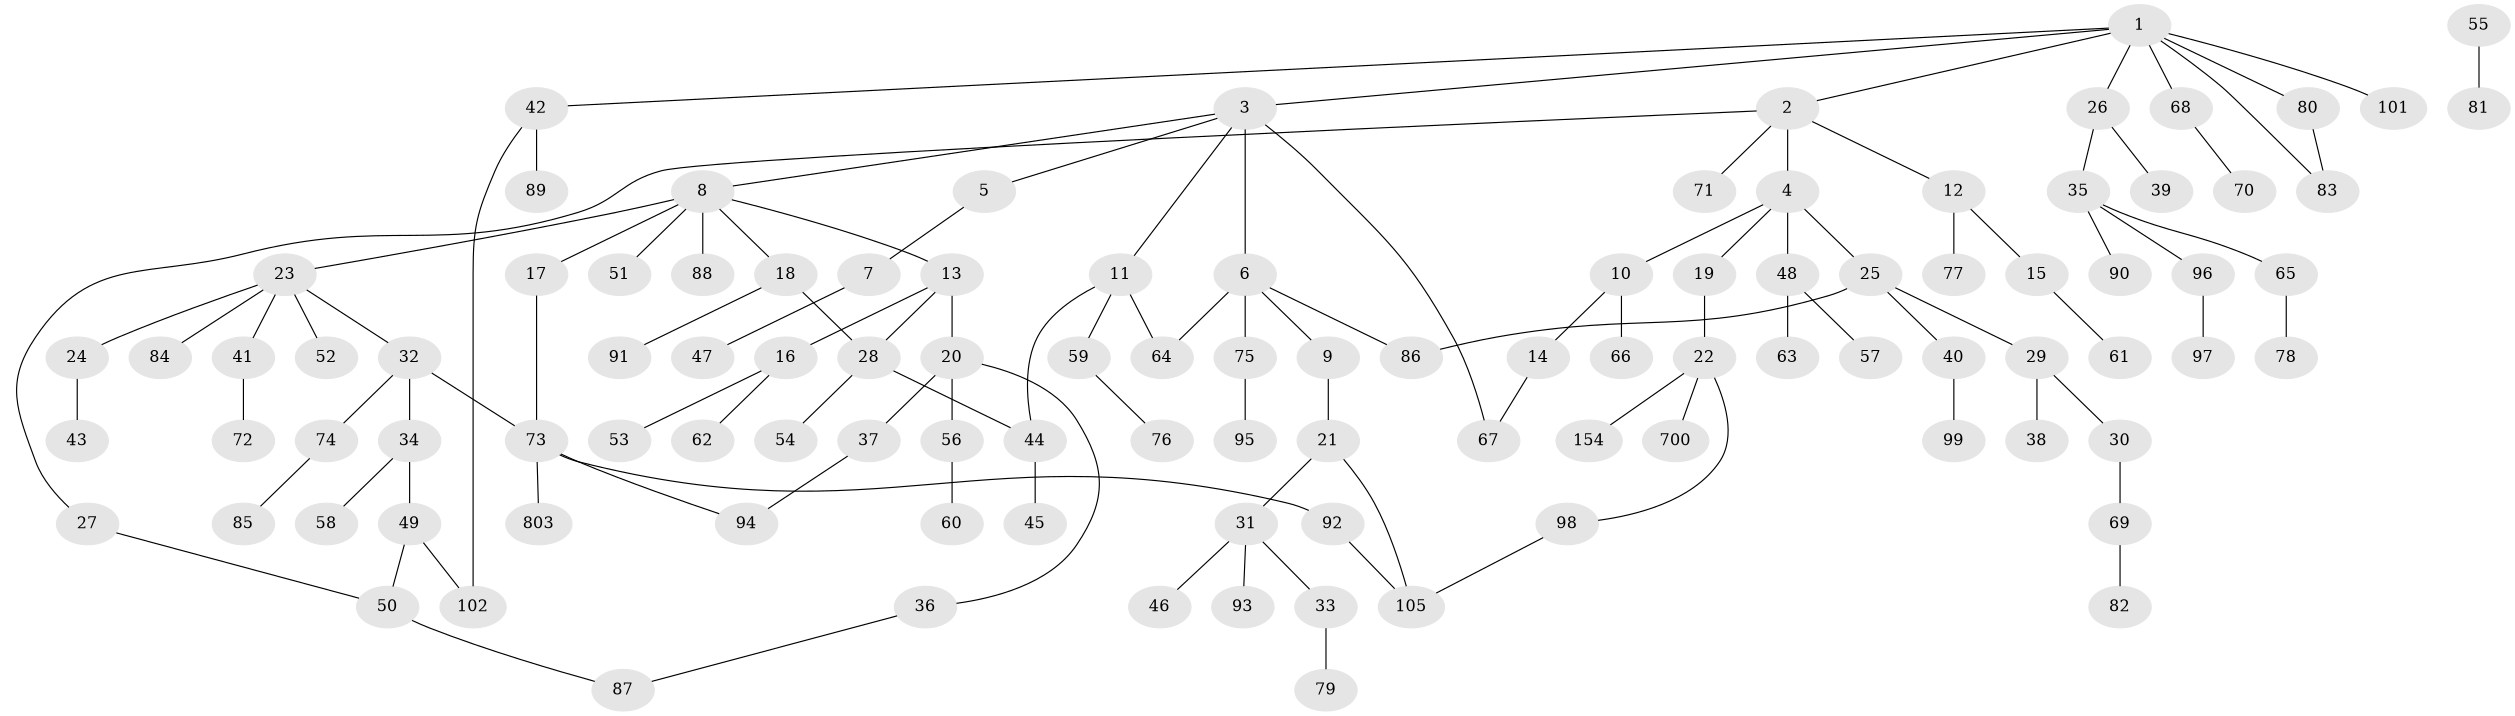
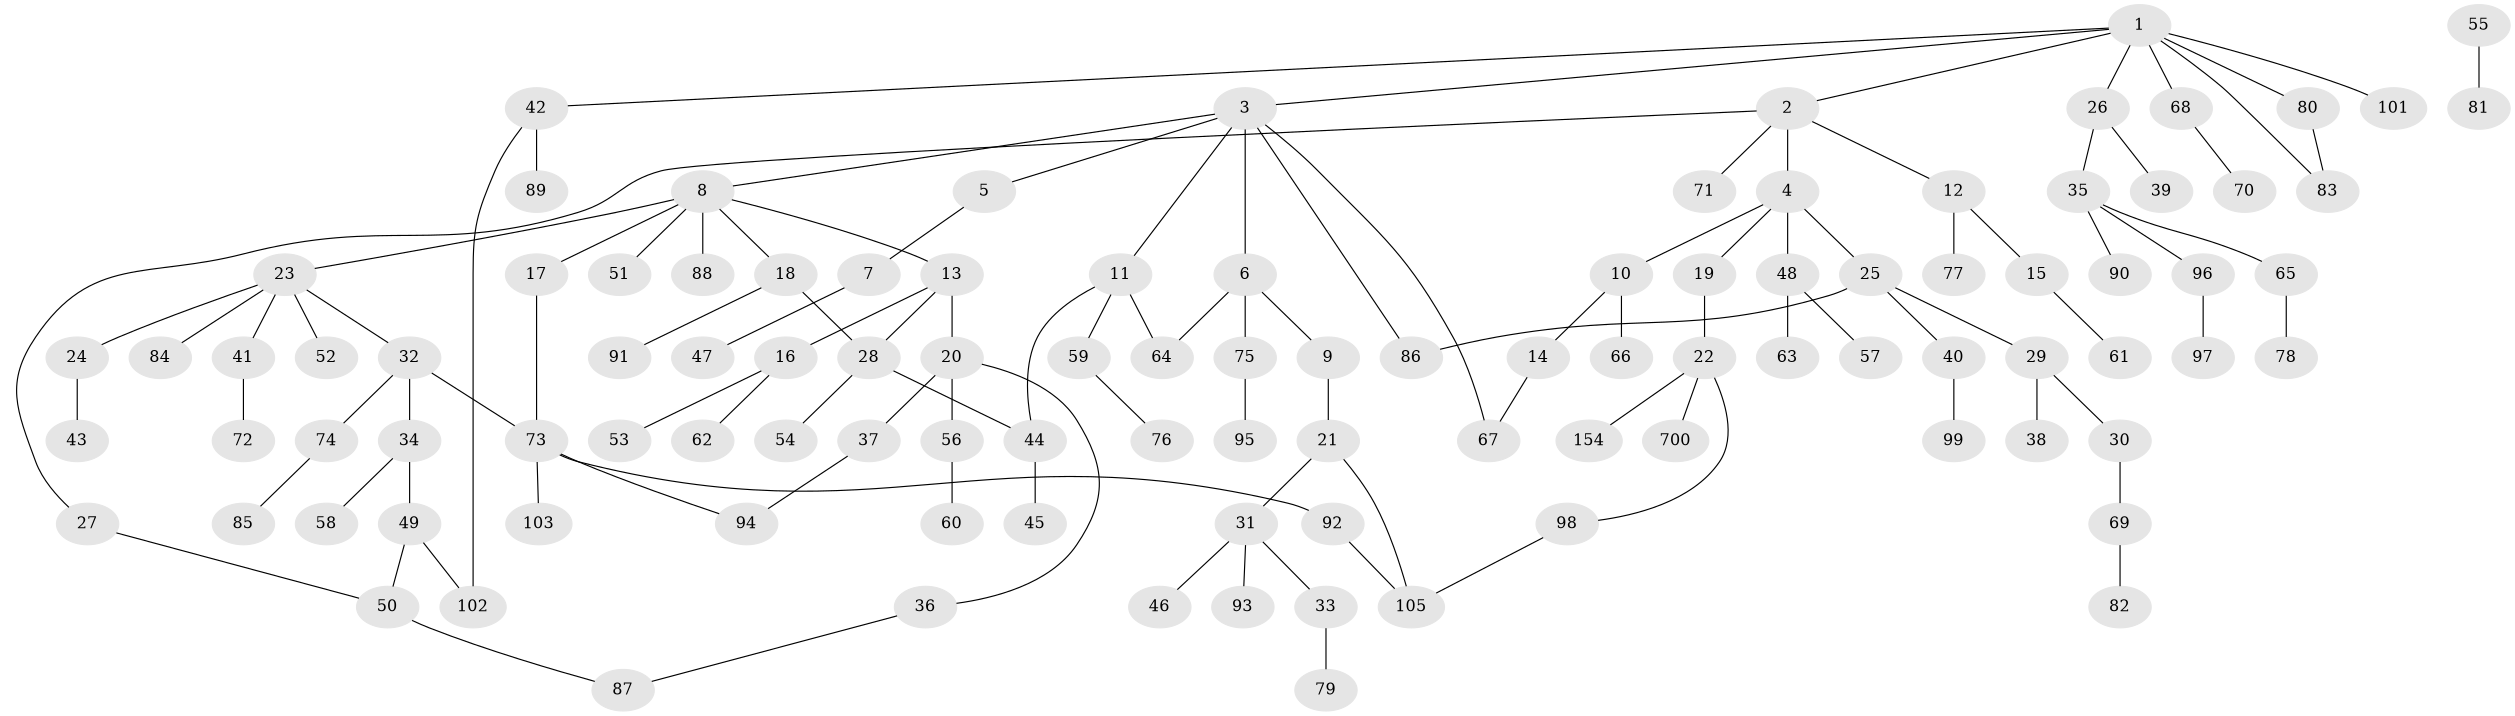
edge "6" -- "86": now "3" -- "86"
node "803": label "803" -> "103"
